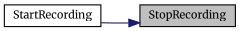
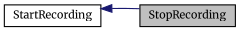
edge "StartRecording" -> "StopRecording": reversed
